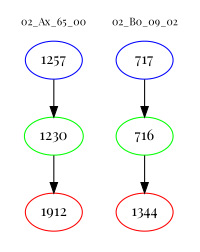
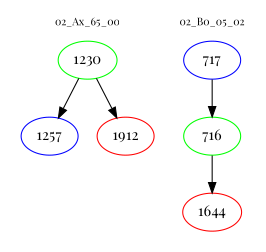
cluster "02_B0_09_02": label "02_B0_09_02" -> "02_B0_05_02"
edge "1257" -> "1230": reversed
node "1344": label "1344" -> "1644"
